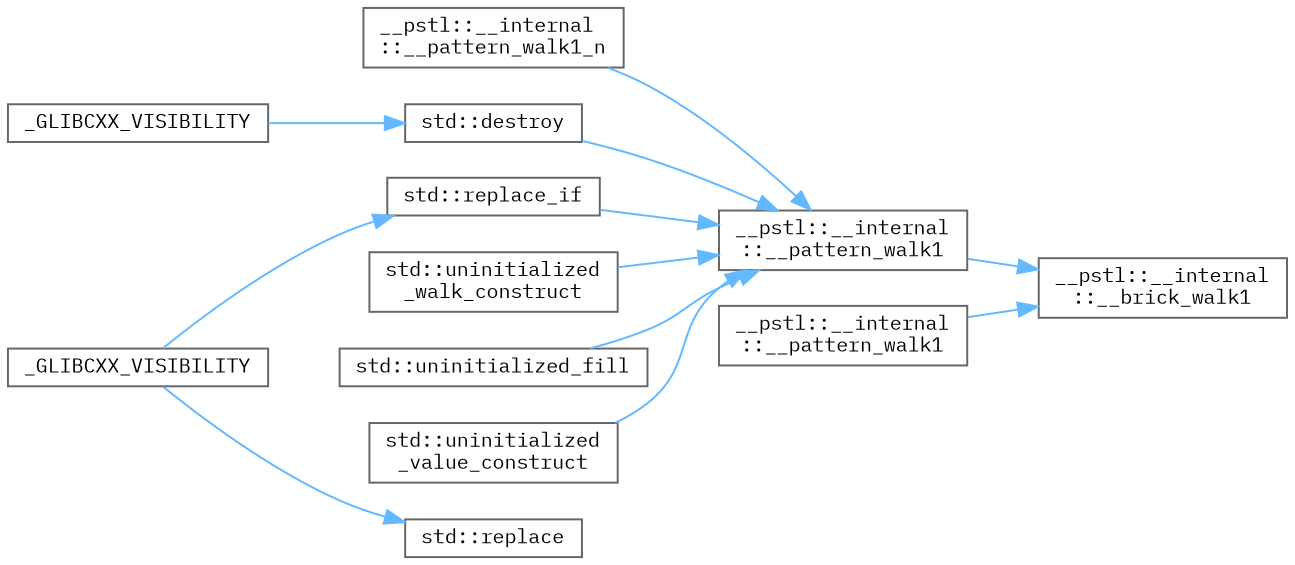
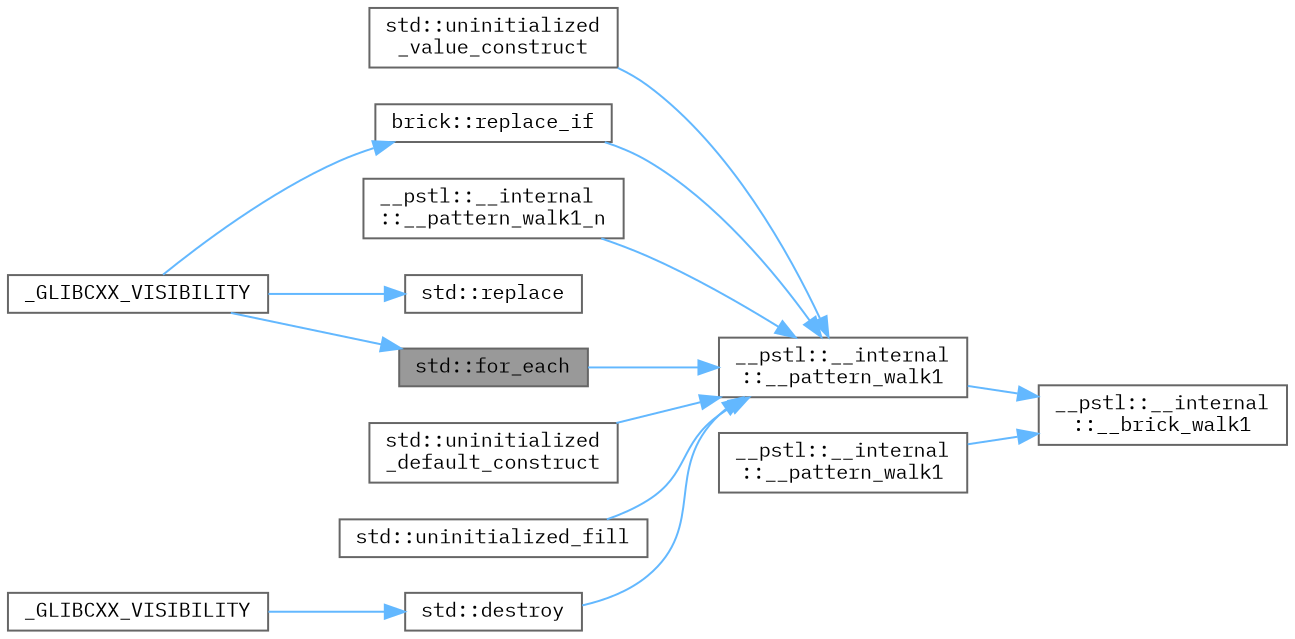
node "std::replace_if": label "std::replace_if" -> "brick::replace_if"
node "std::uninitialized _walk_construct": label "std::uninitialized _walk_construct" -> "std::uninitialized _default_construct"
node "std::for_each": added
